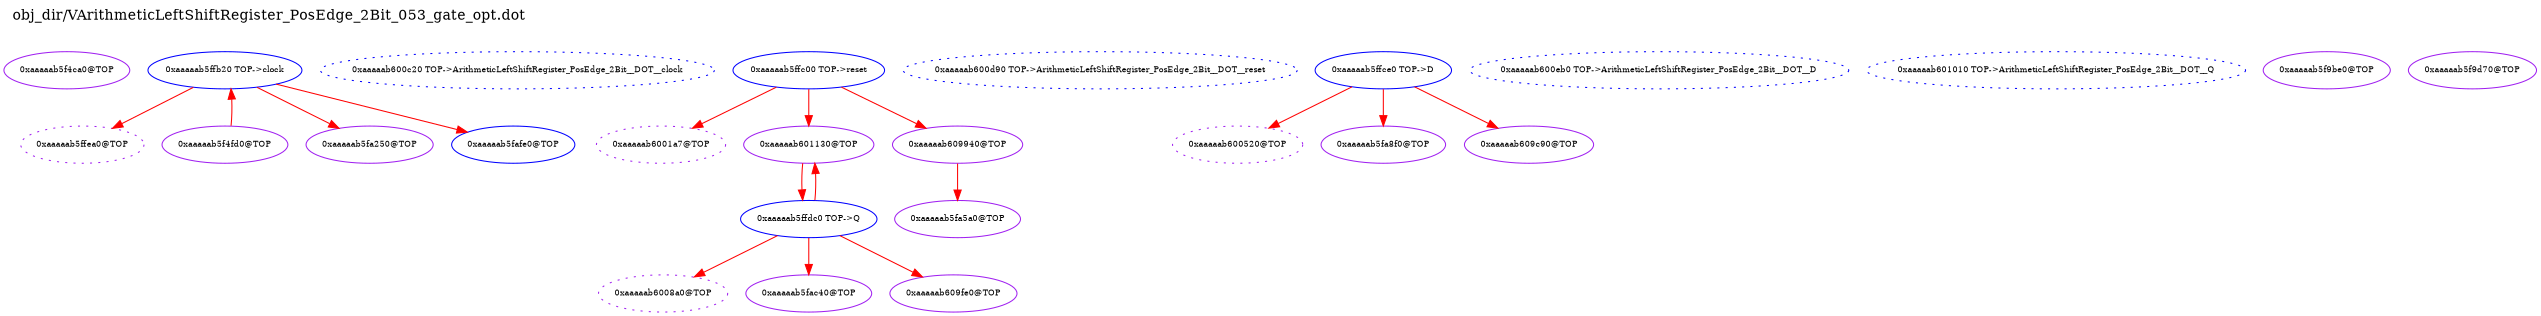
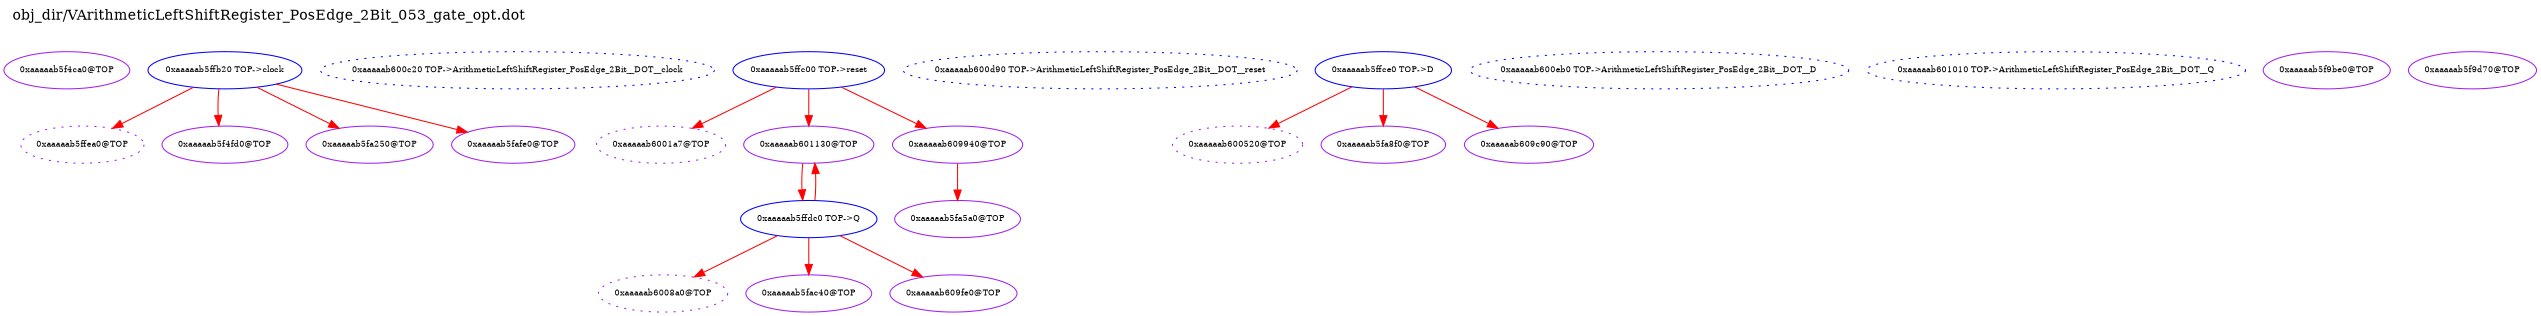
edge "0xaaaaab5f4fd0@TOP" -> "0xaaaaab5ffb20 TOP->clock": reversed
node "0xaaaaab5fafe0@TOP": color blue -> purple
